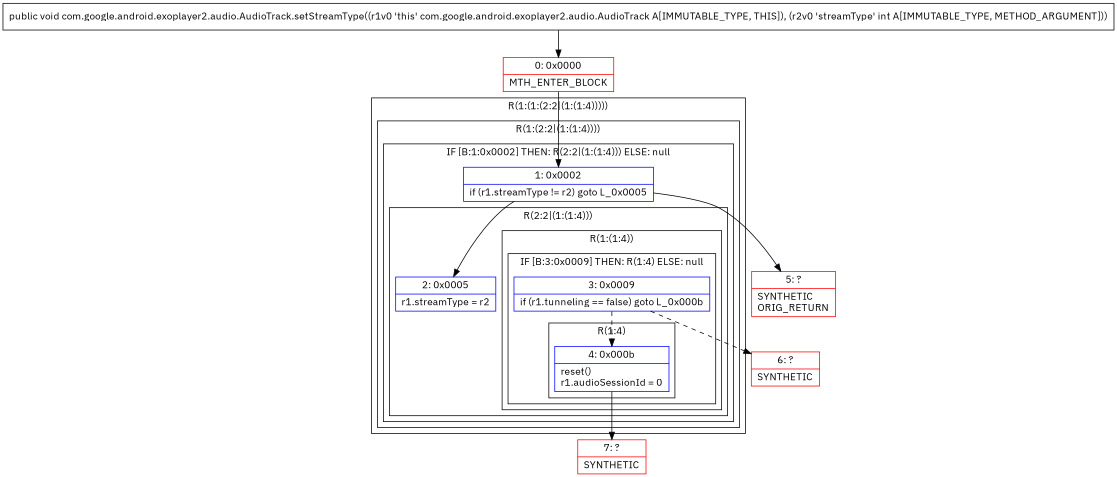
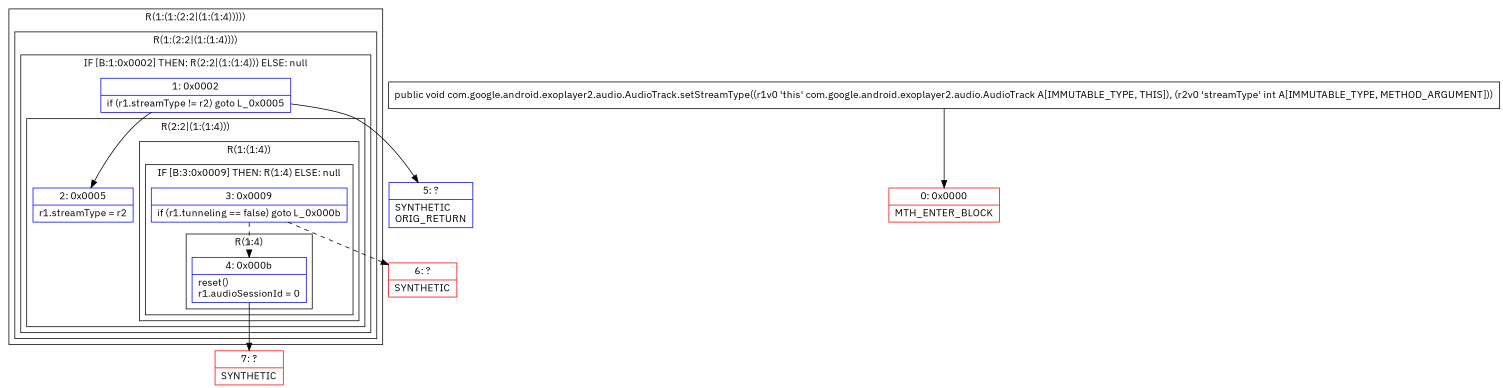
edge "0: 0x0000" -> "1: 0x0002": removed
node "5: ?": color red -> blue
